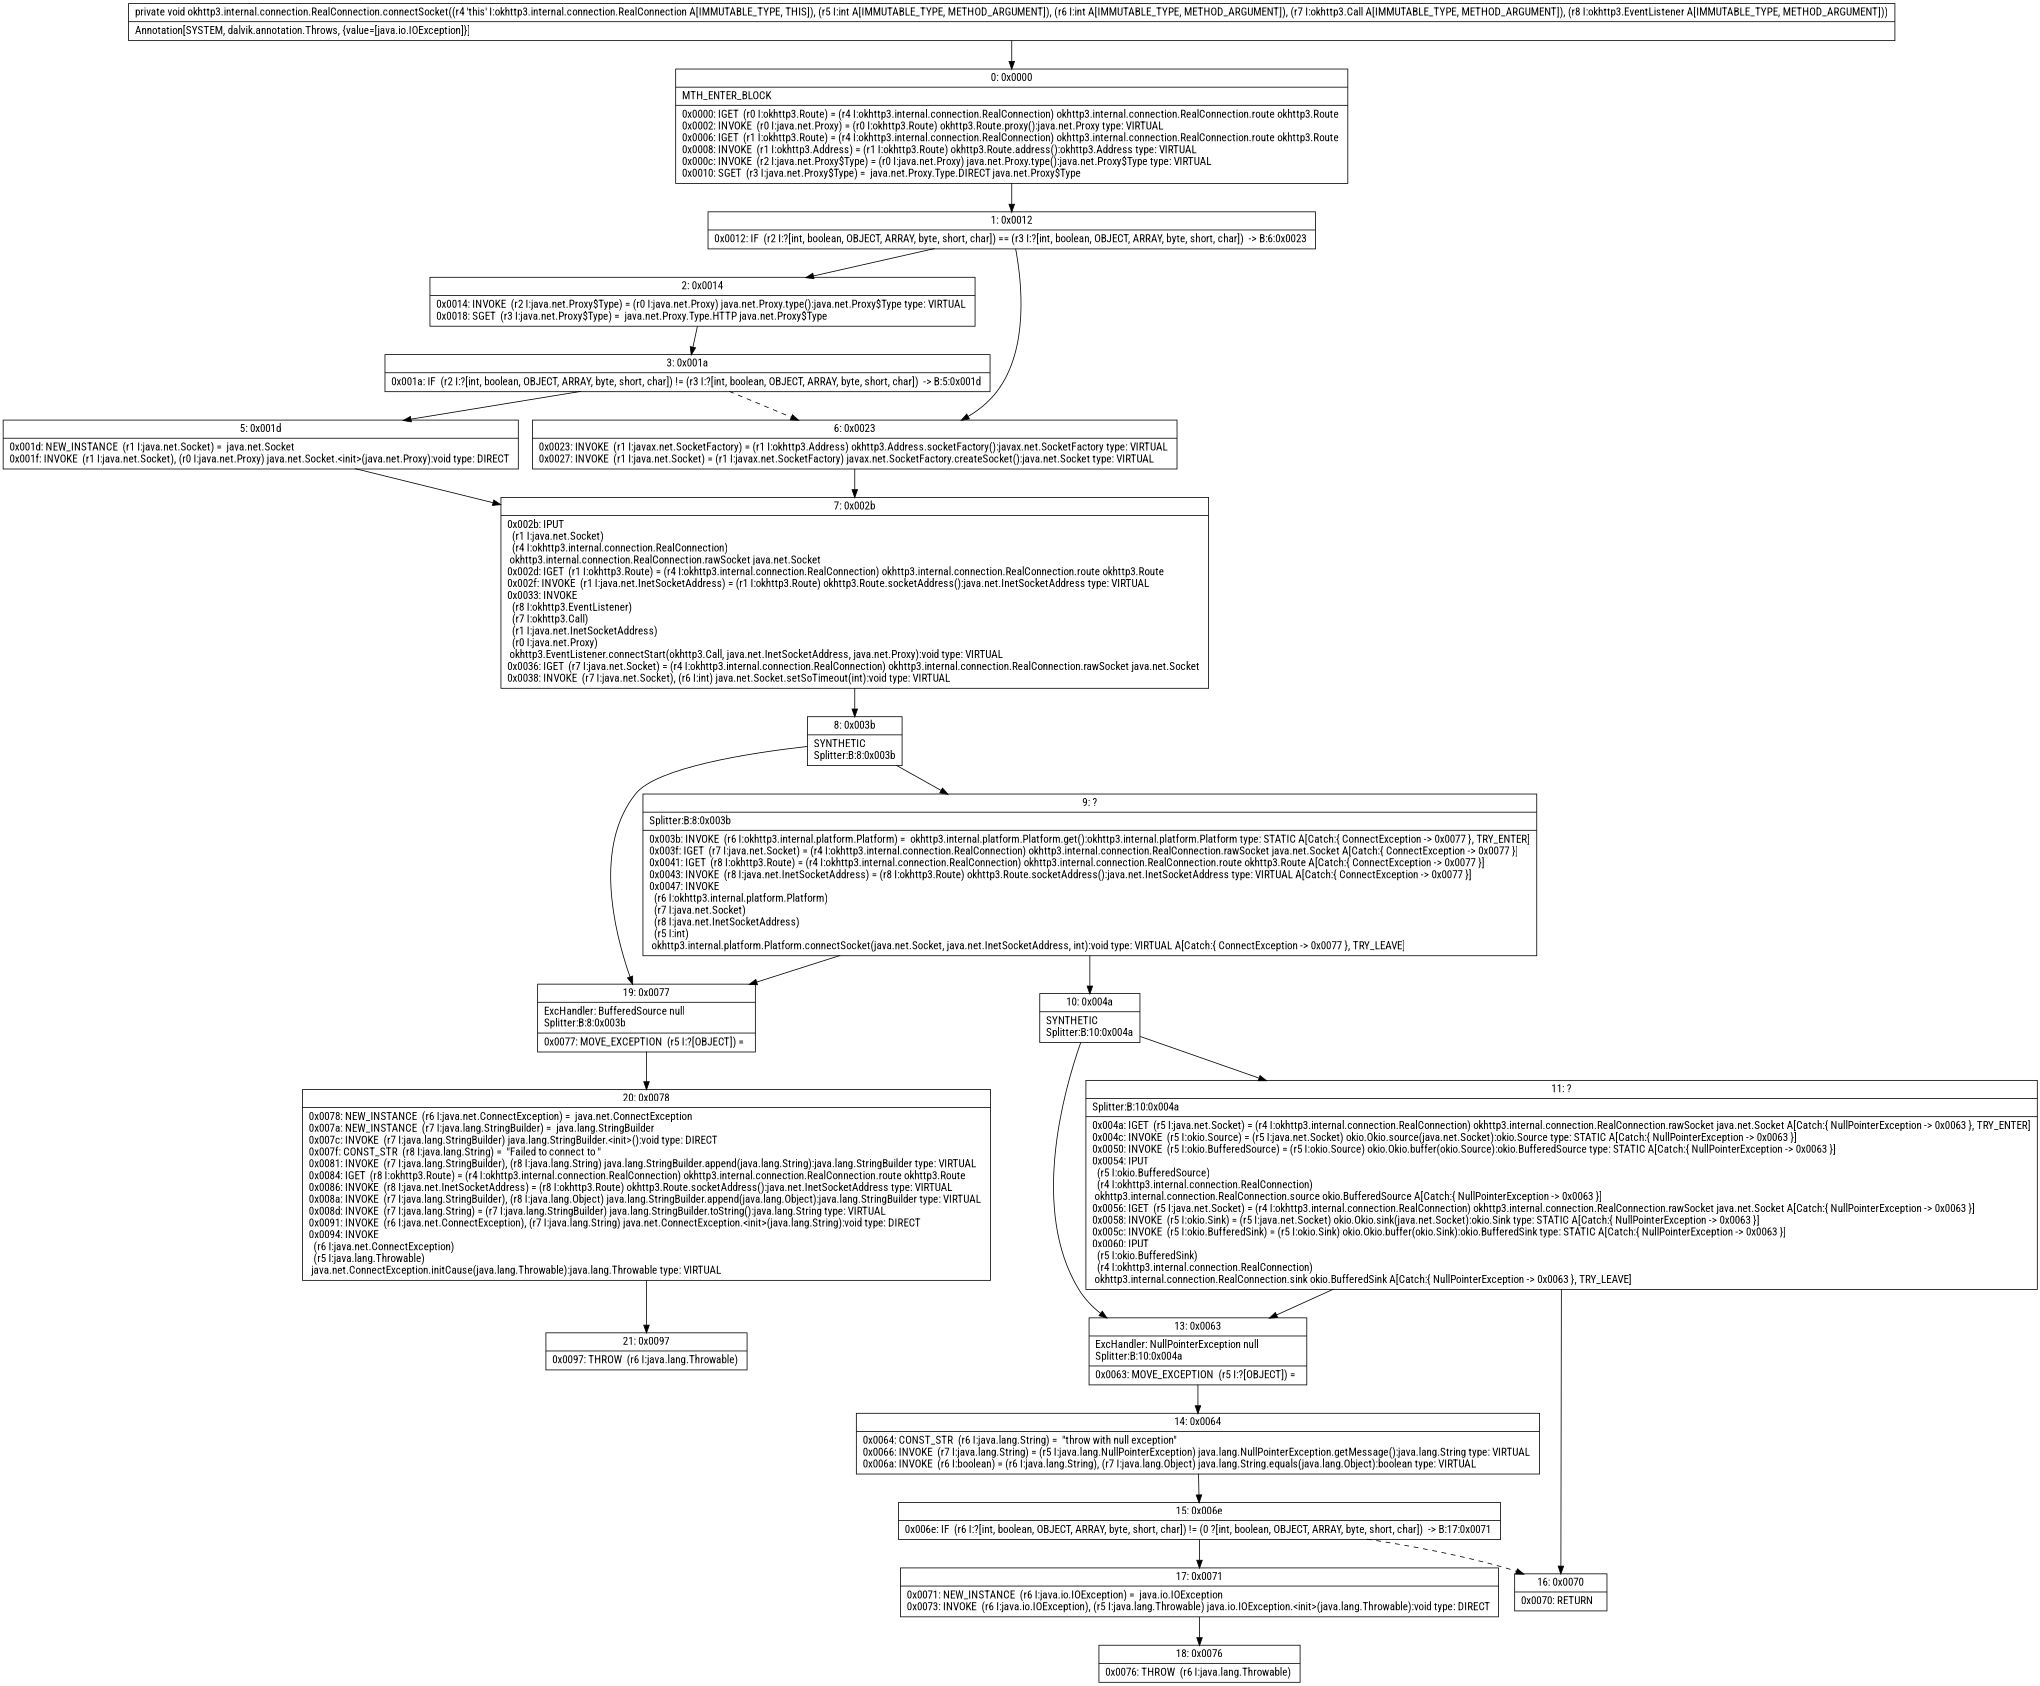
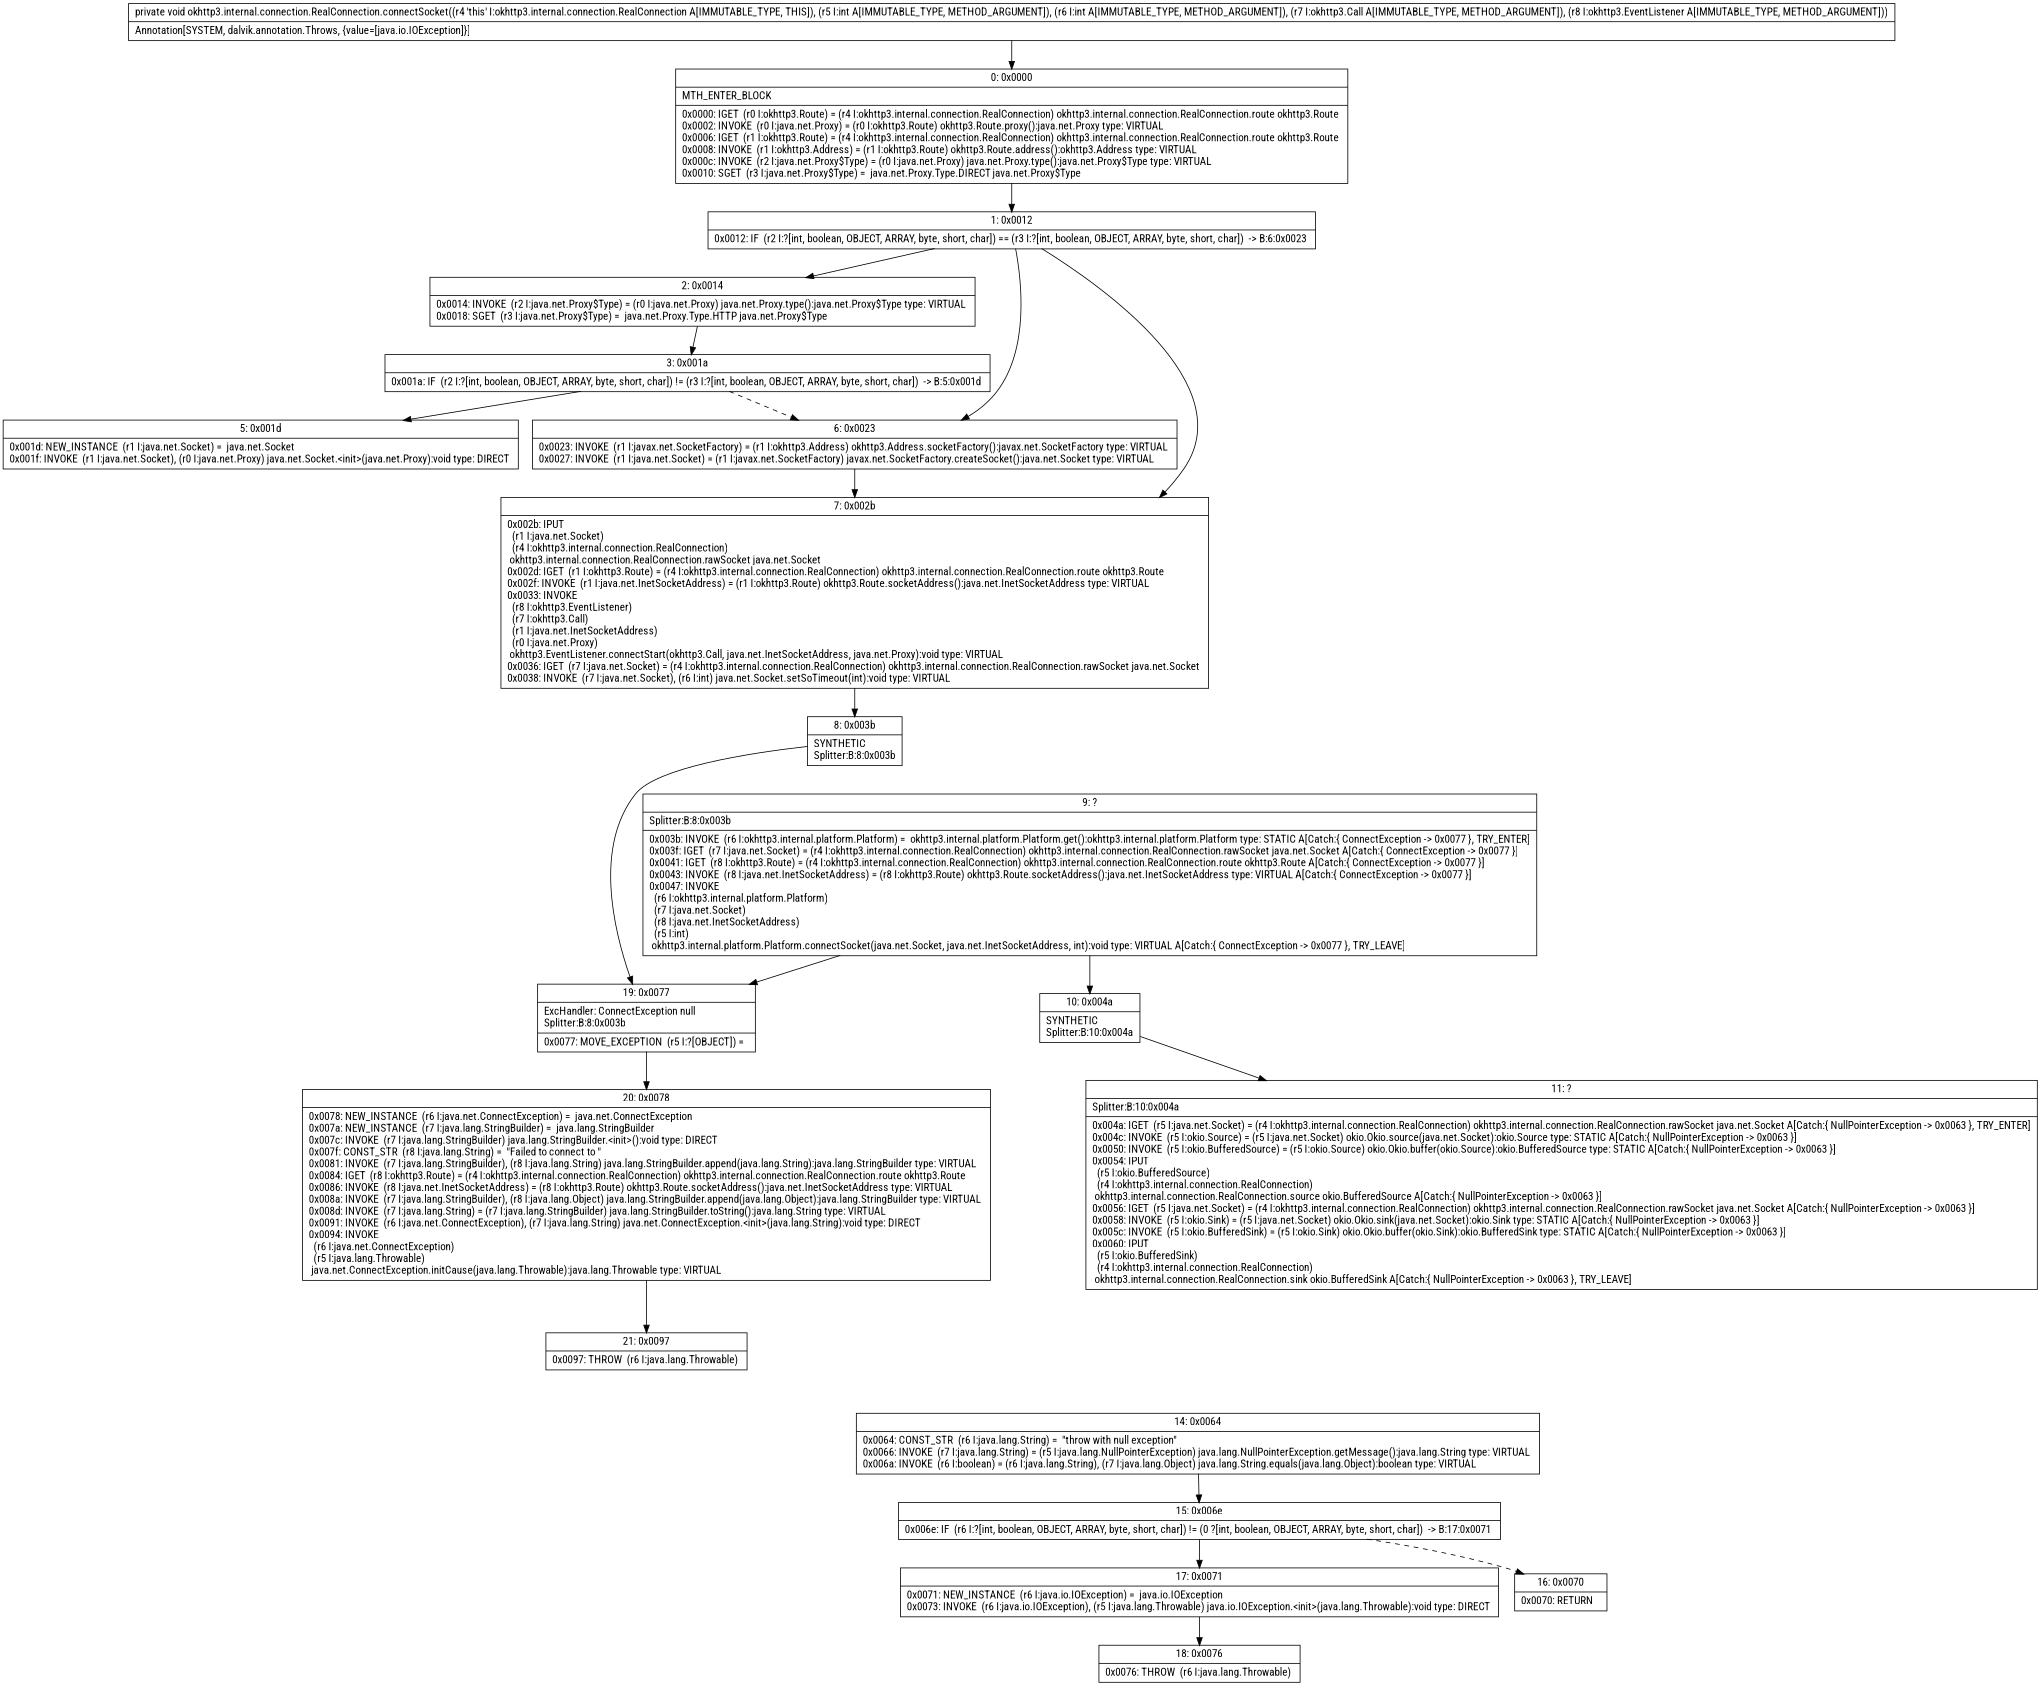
edge "5: 0x001d" -> "7: 0x002b": now "1: 0x0012" -> "7: 0x002b"
edge "8: 0x003b" -> "9: ?": removed
node "19: 0x0077": text "ExcHandler: BufferedSource null" -> "ExcHandler: ConnectException null"
node "13: 0x0063": removed
edge "11: ?" -> "16: 0x0070": removed
